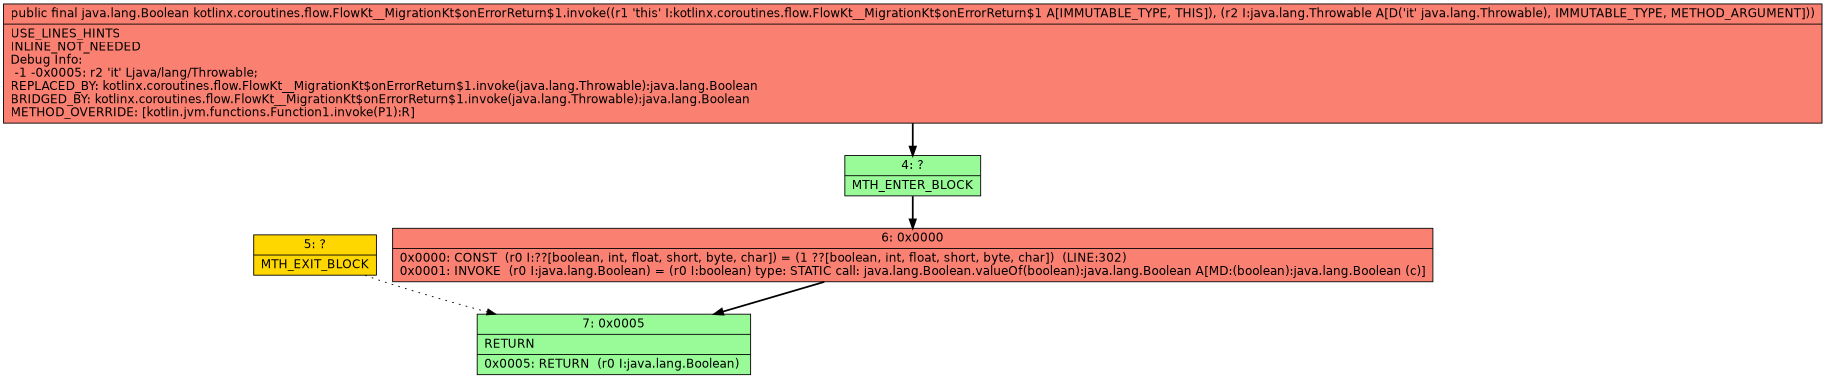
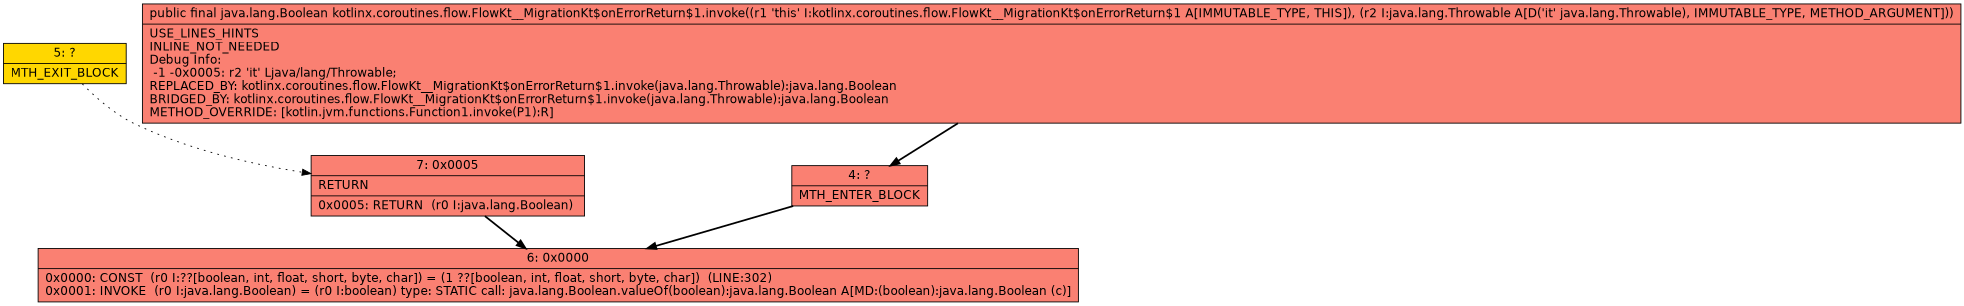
node "4: ?": fillcolor palegreen -> salmon
edge "6: 0x0000" -> "7: 0x0005": reversed
node "7: 0x0005": fillcolor palegreen -> salmon
